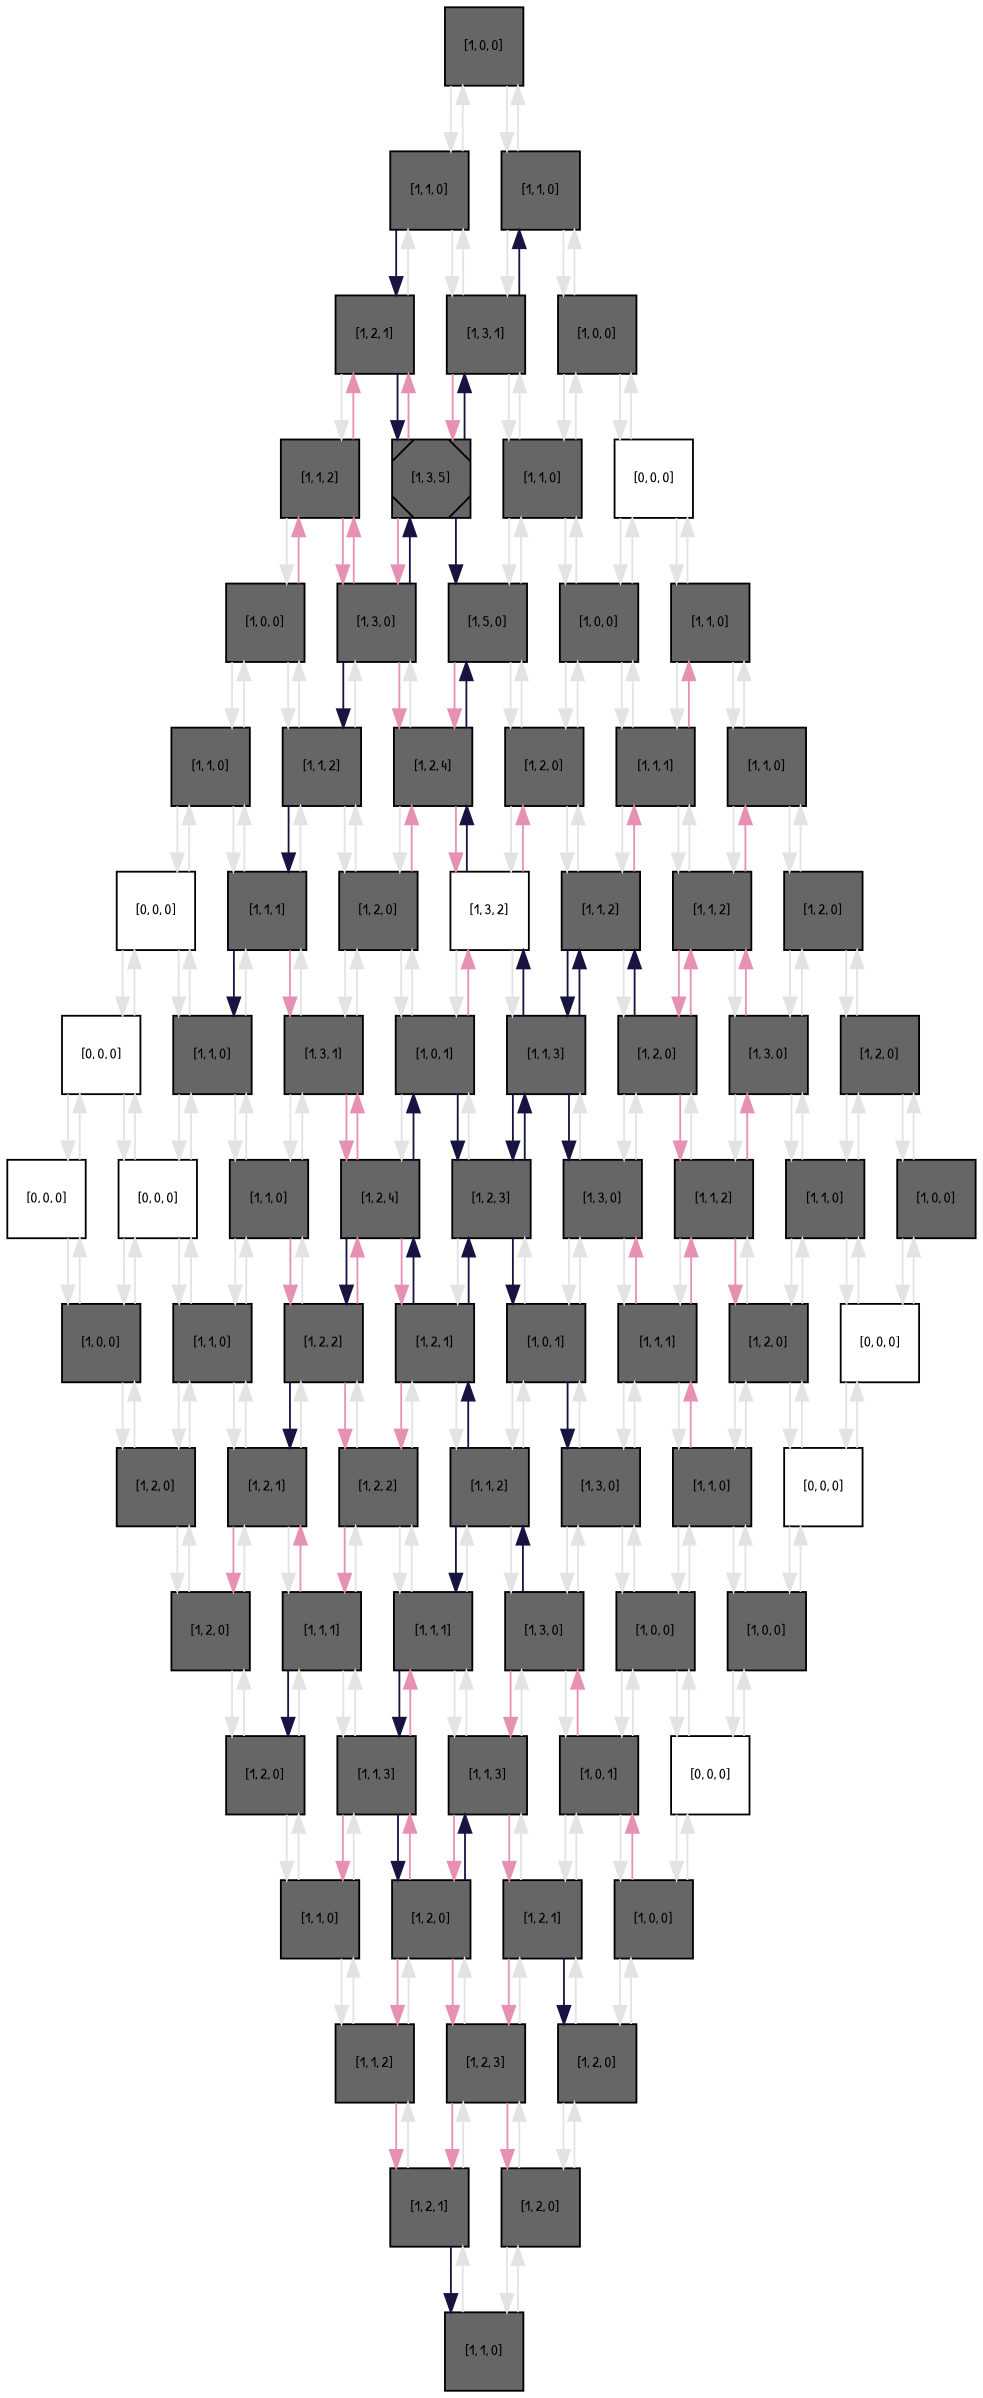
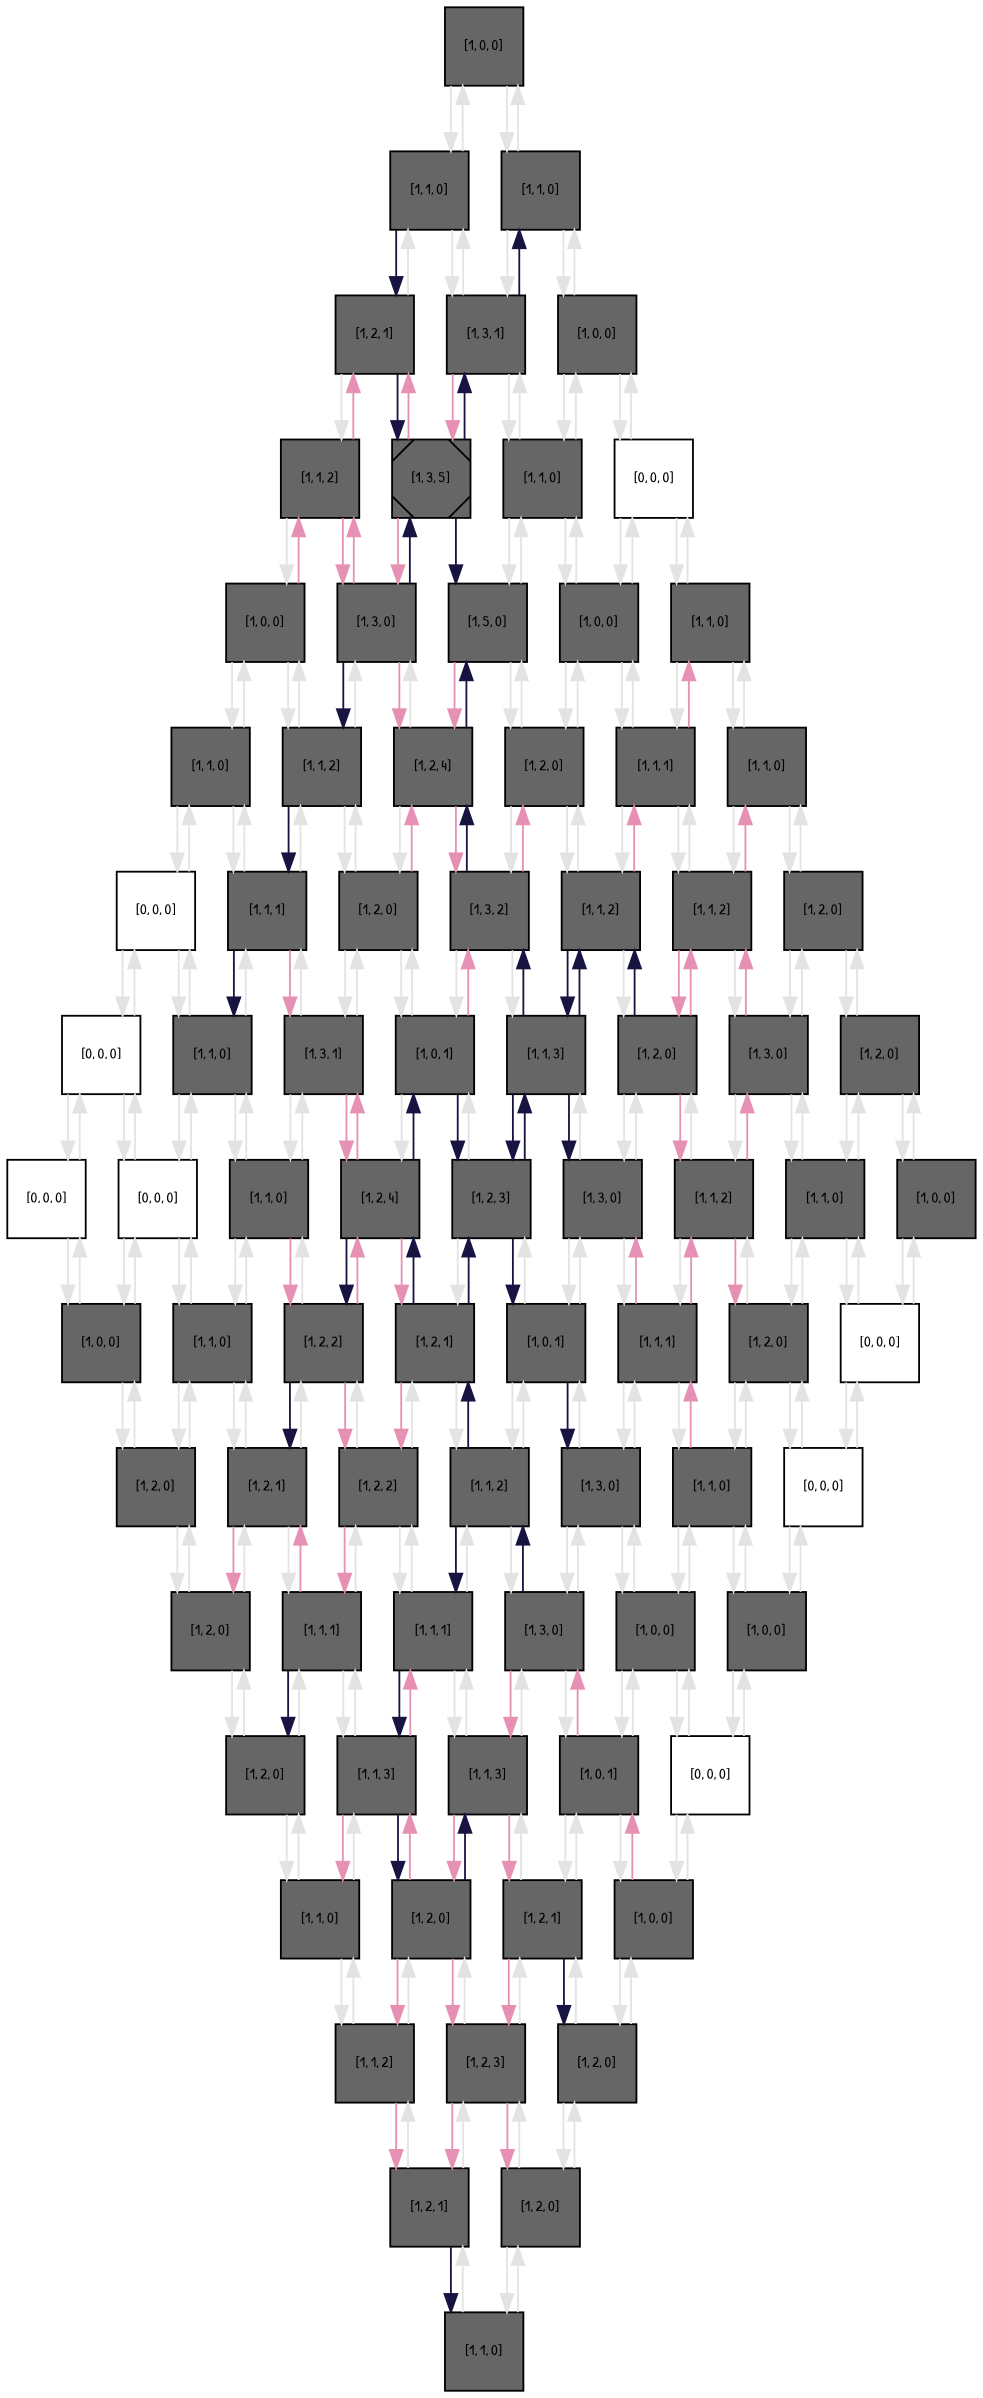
node "[1, 3, 2]": fillcolor #ffffff -> #666666
